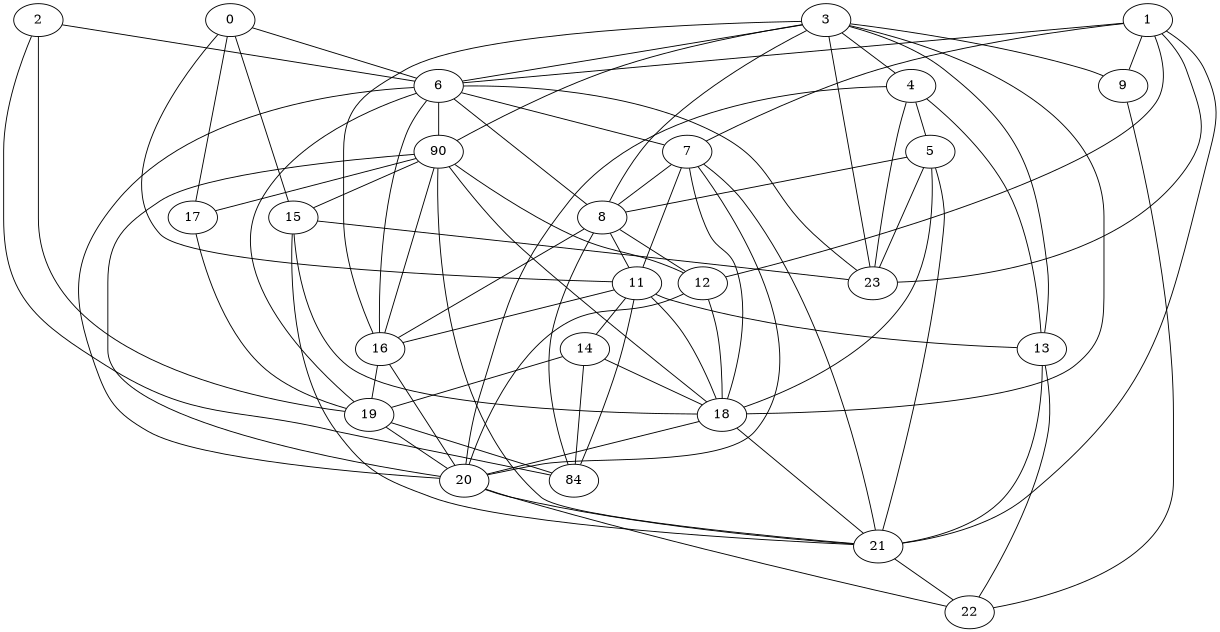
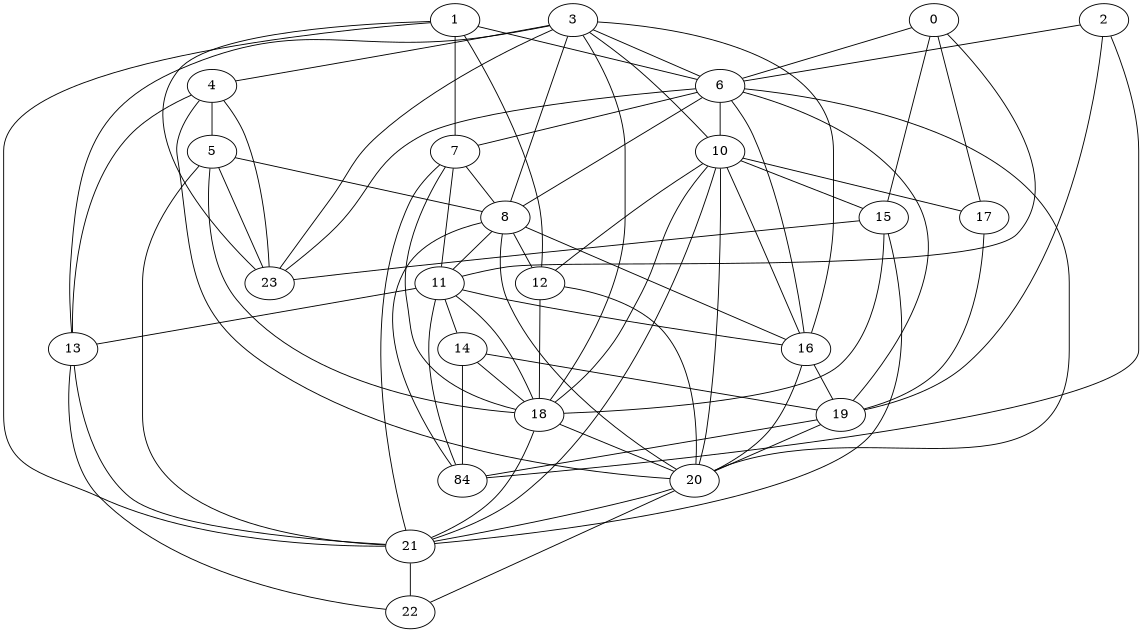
node "9": removed
node "90": label "90" -> "10"
edge "7" -- "20": now "8" -- "20"
